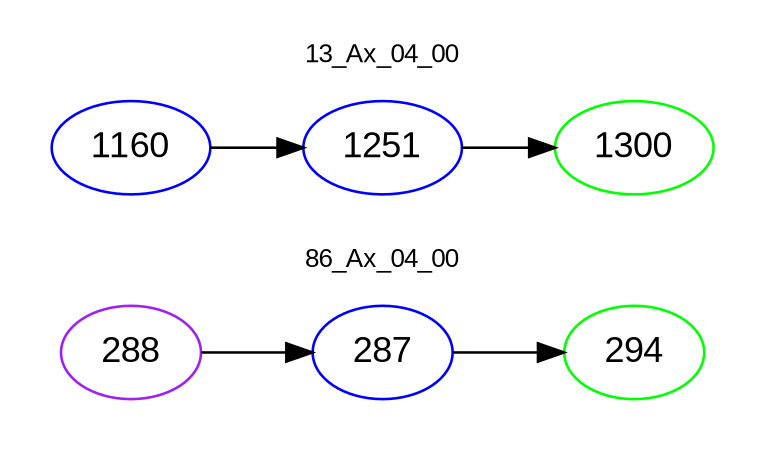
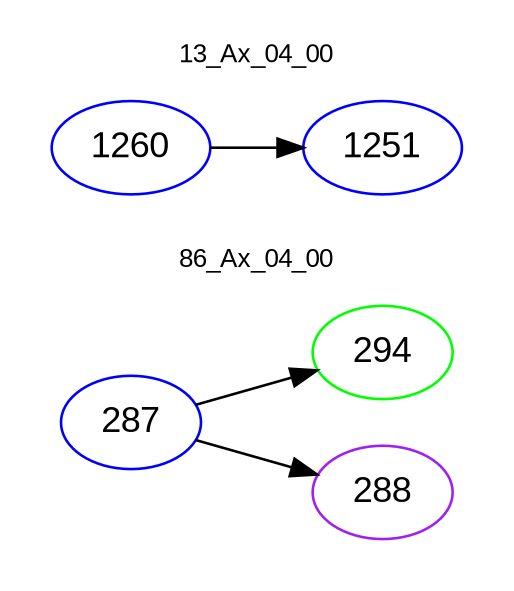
node "1160": label "1160" -> "1260"
node "1300": removed
edge "288" -> "287": reversed
